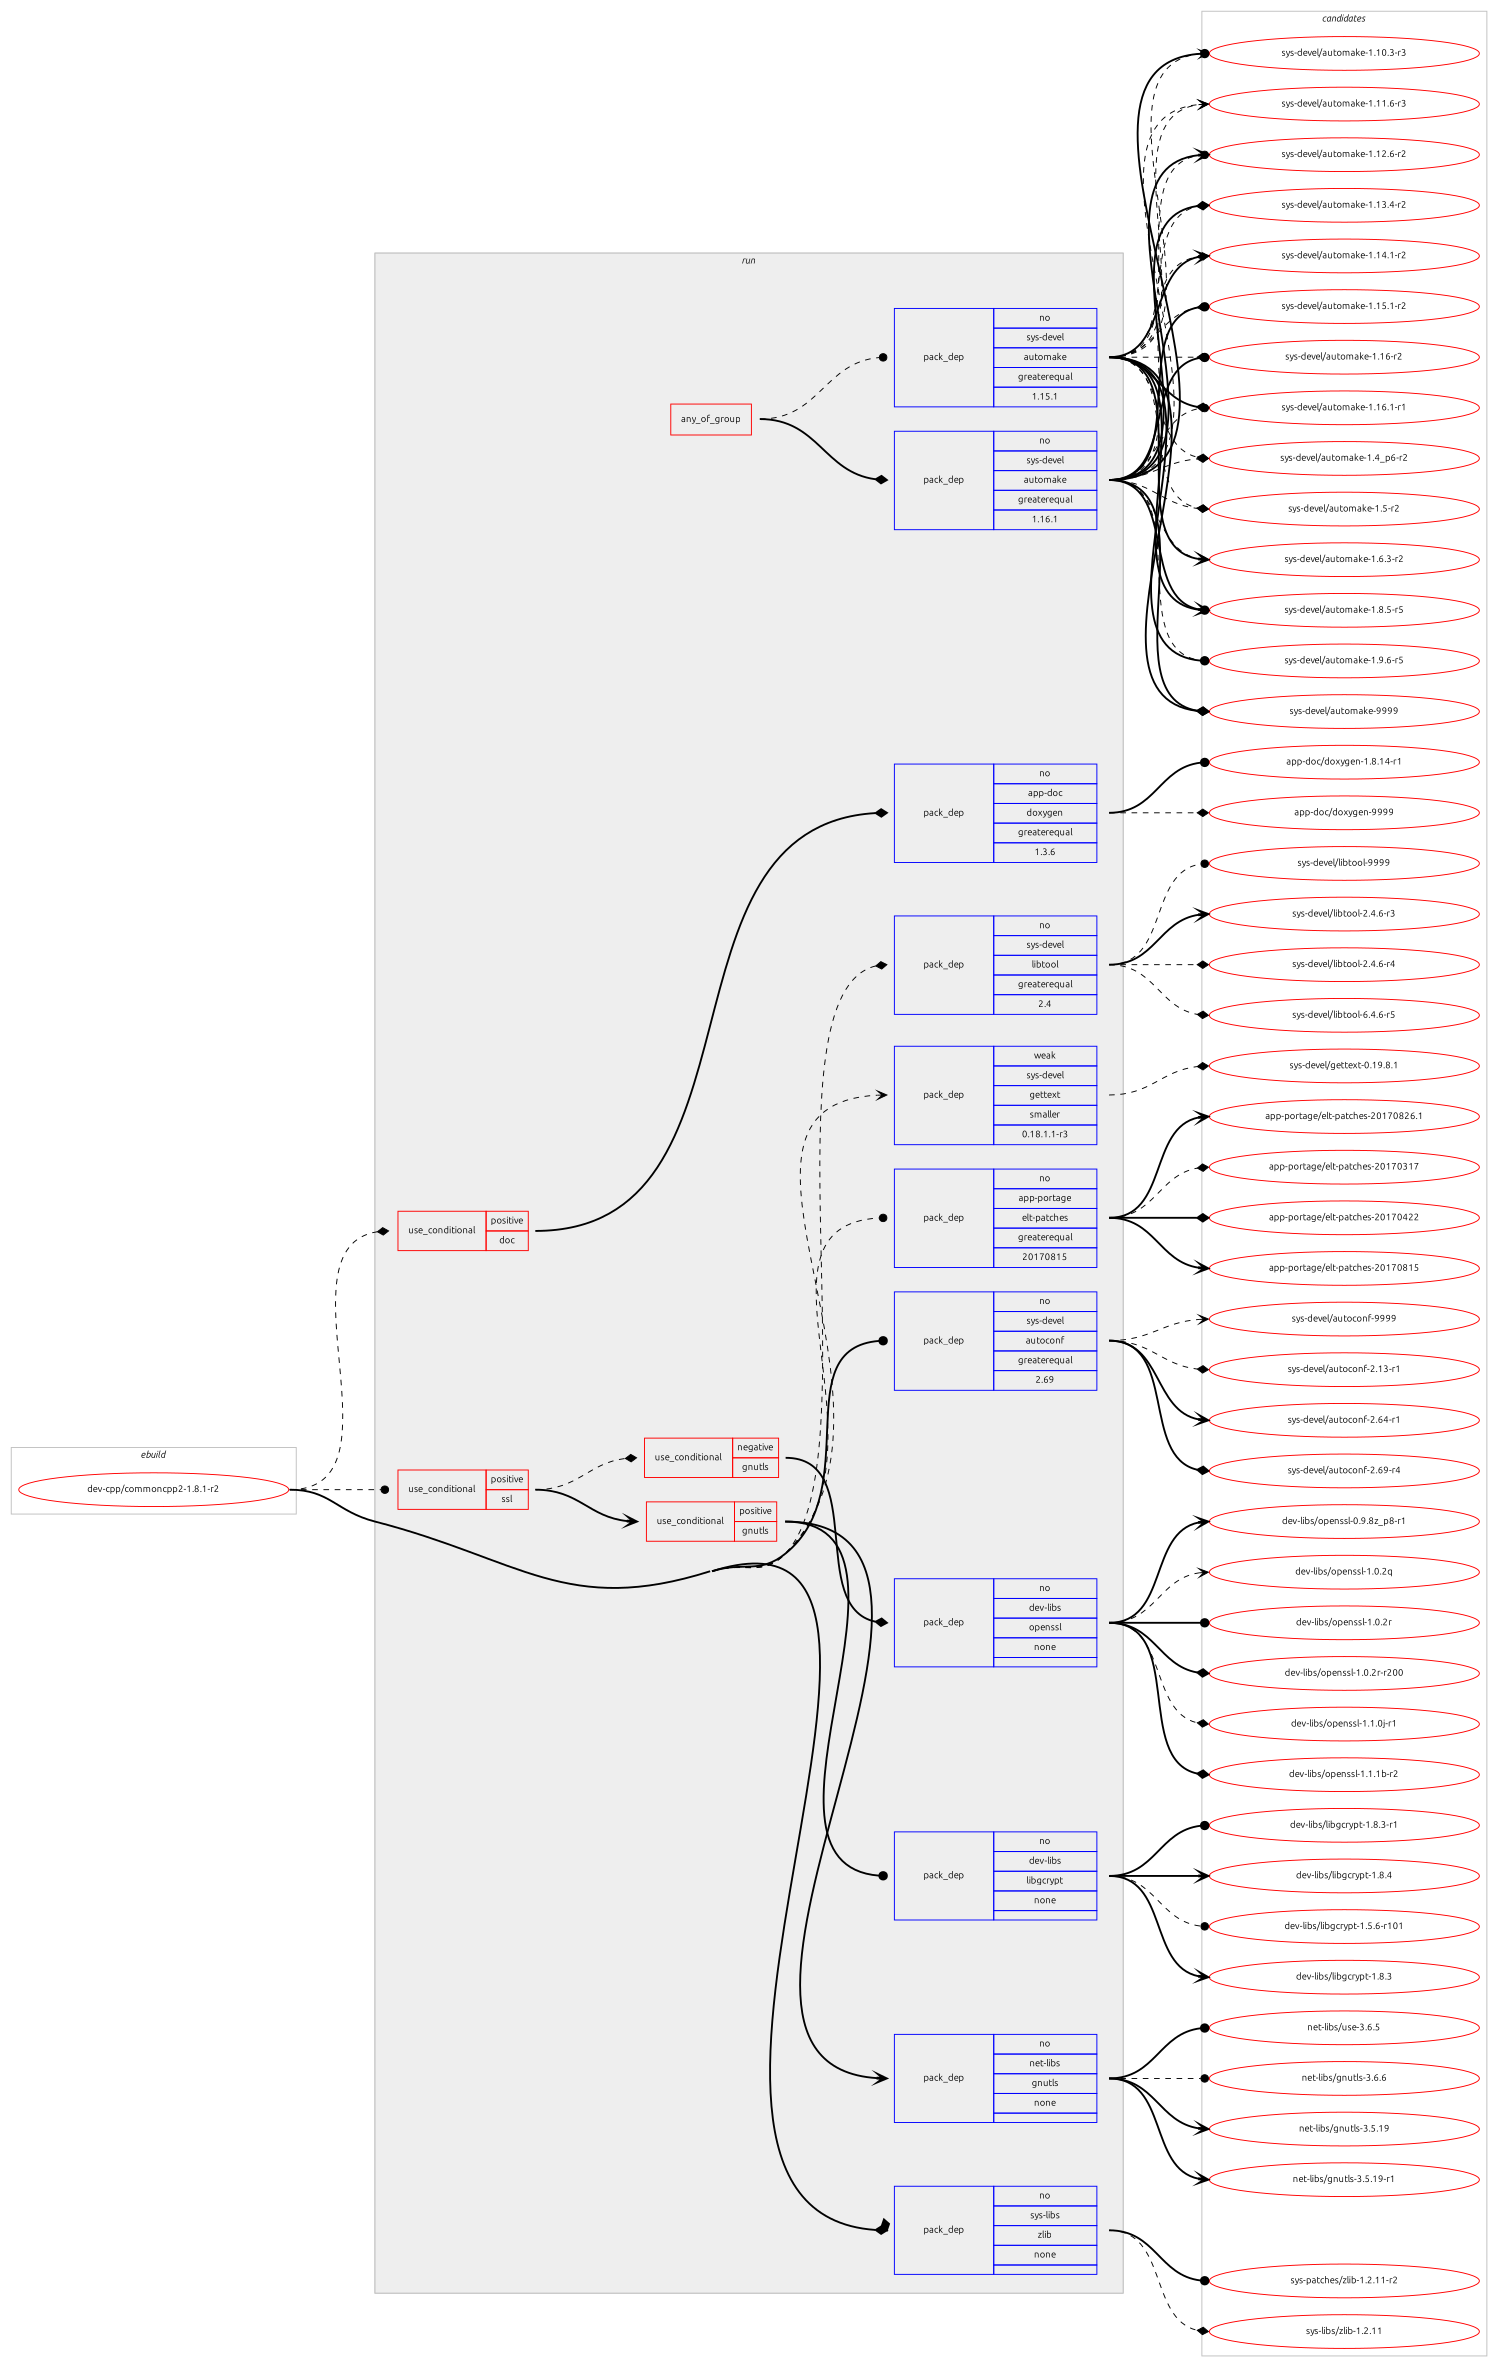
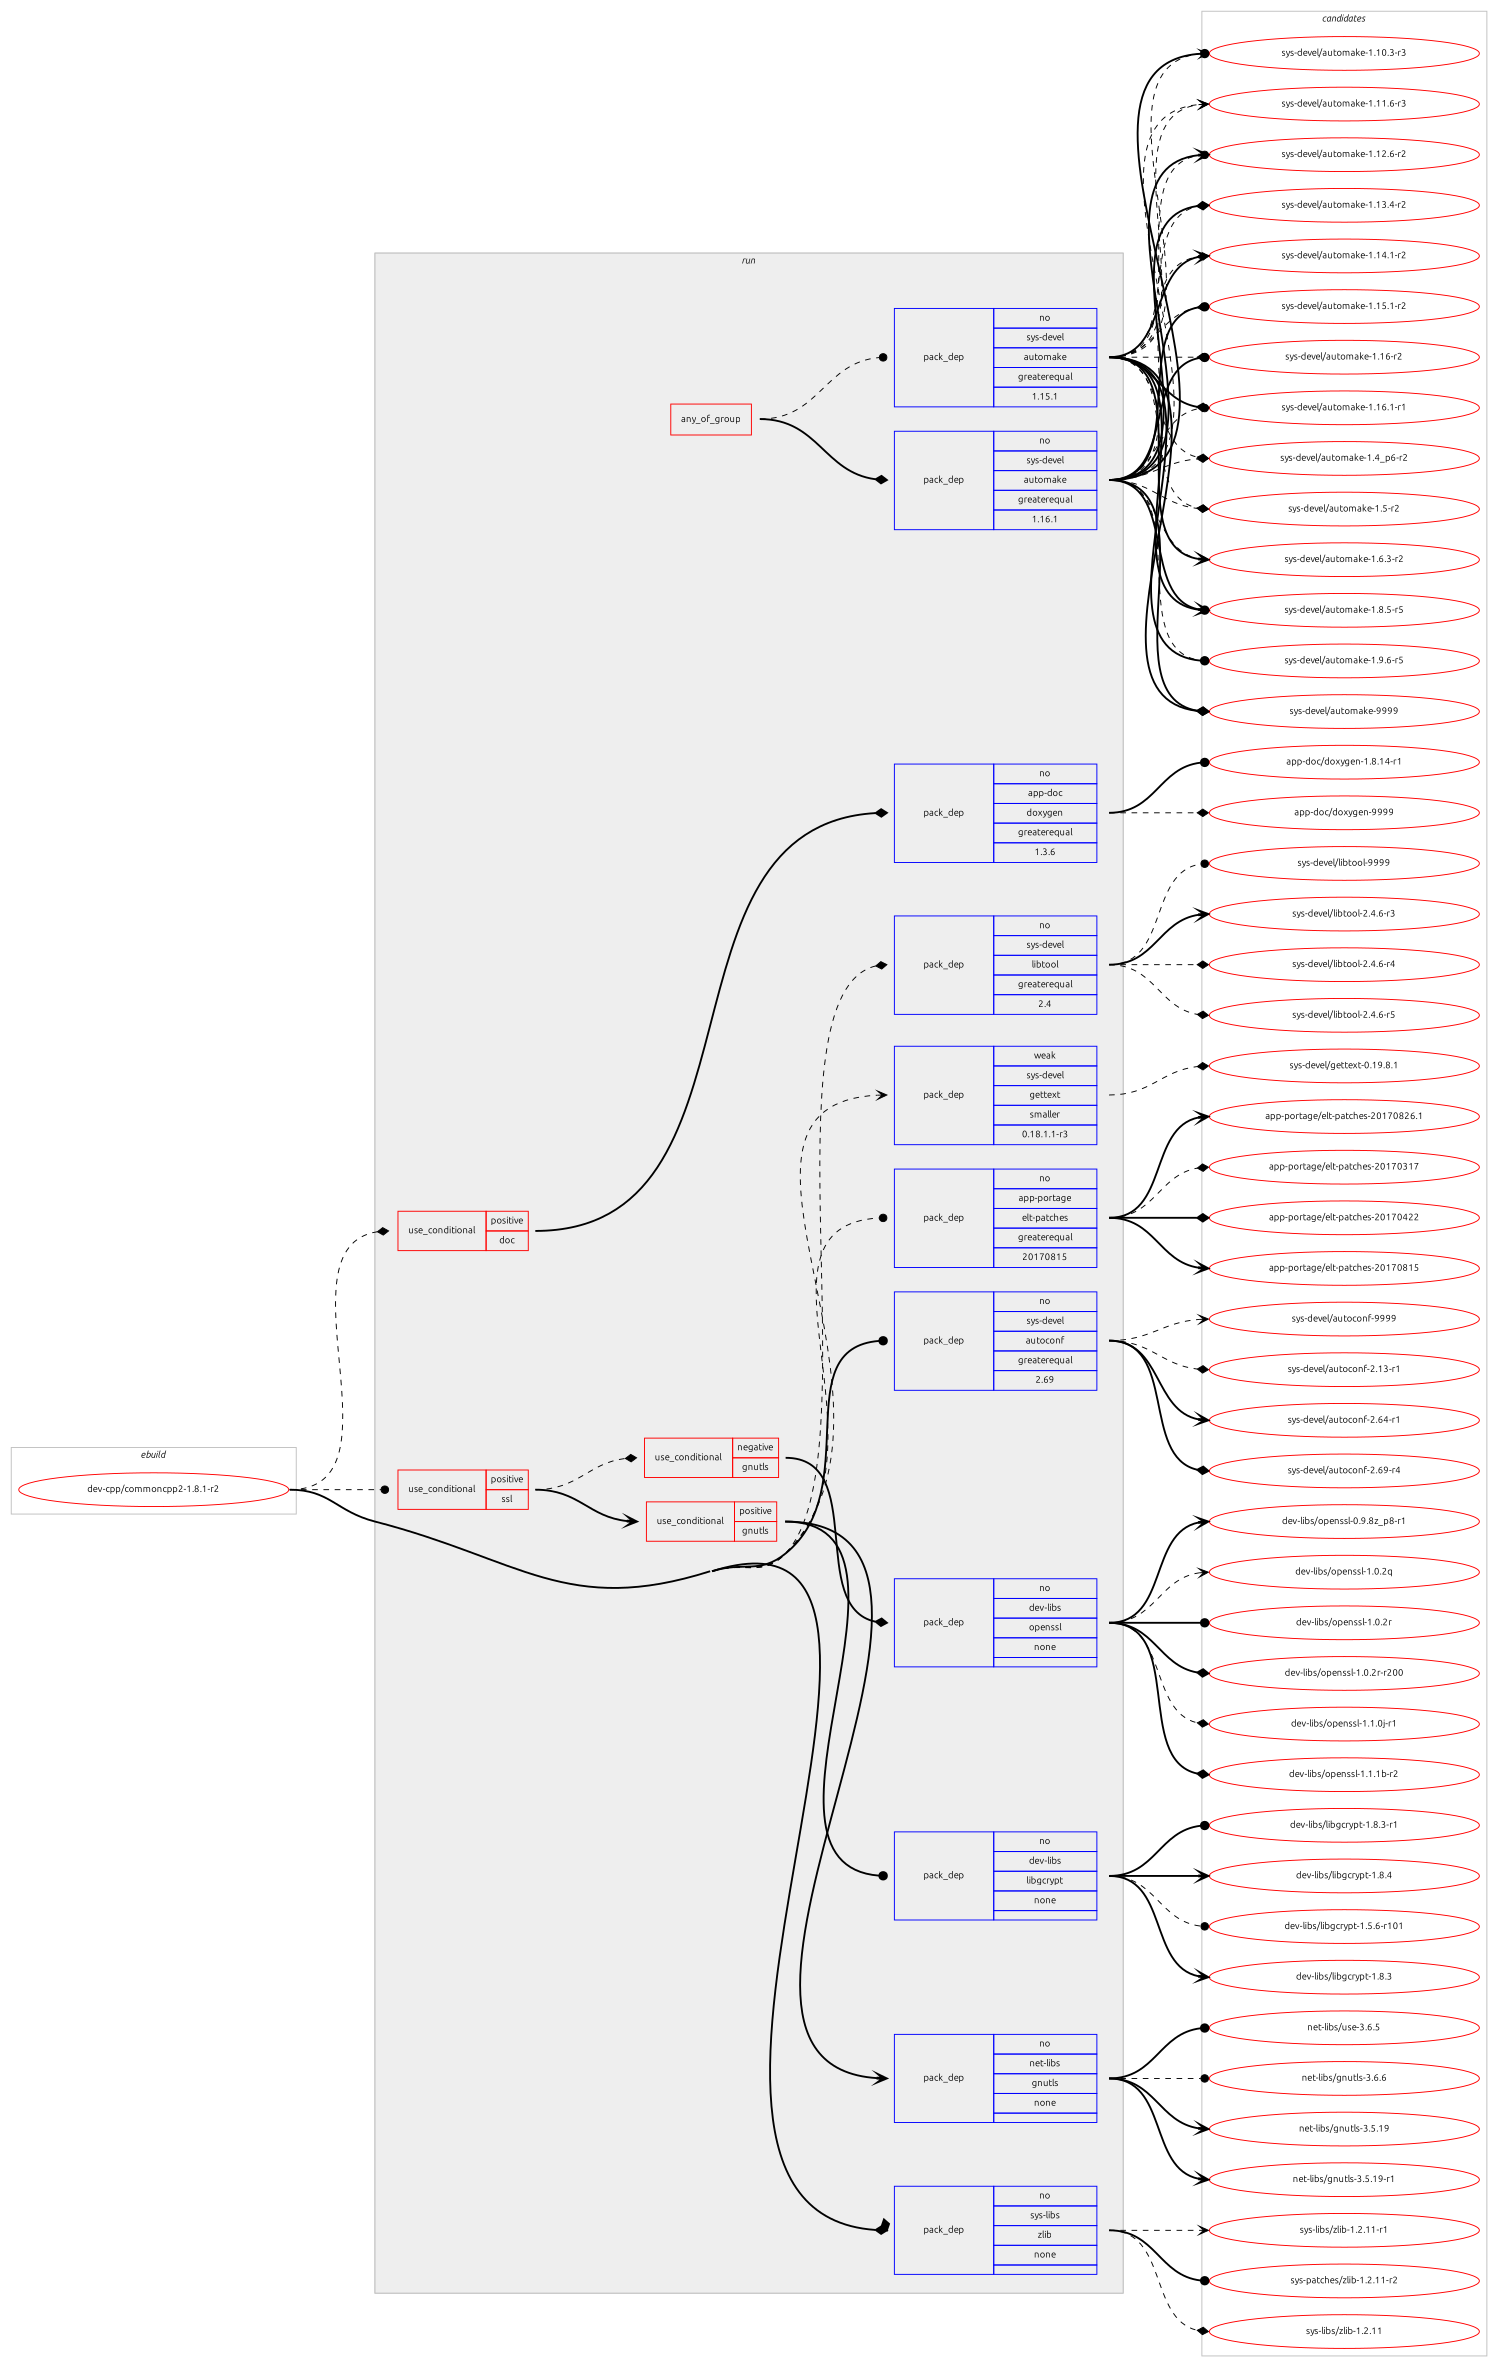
node "sys-devel/libtool-6.4.6-r5": label "sys-devel/libtool-6.4.6-r5" -> "sys-devel/libtool-2.4.6-r5"
node "sys-libs/zlib-1.2.11-r1": added
